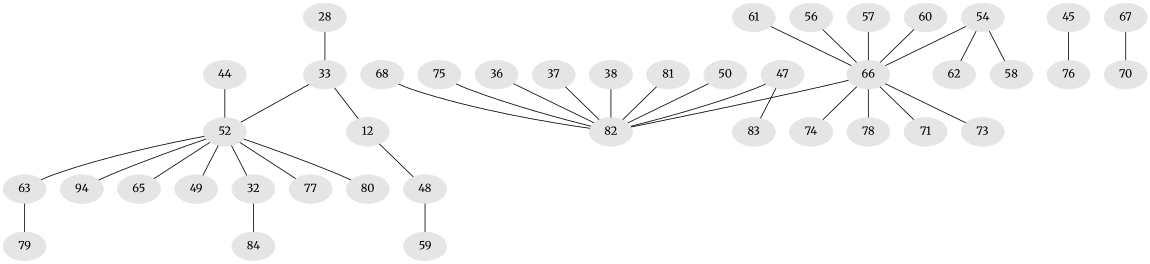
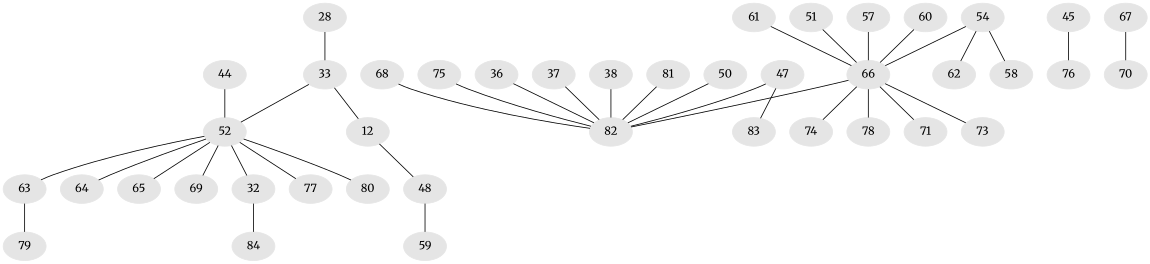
node "56": label "56" -> "51"
node "94": label "94" -> "64"
node "49": label "49" -> "69"
